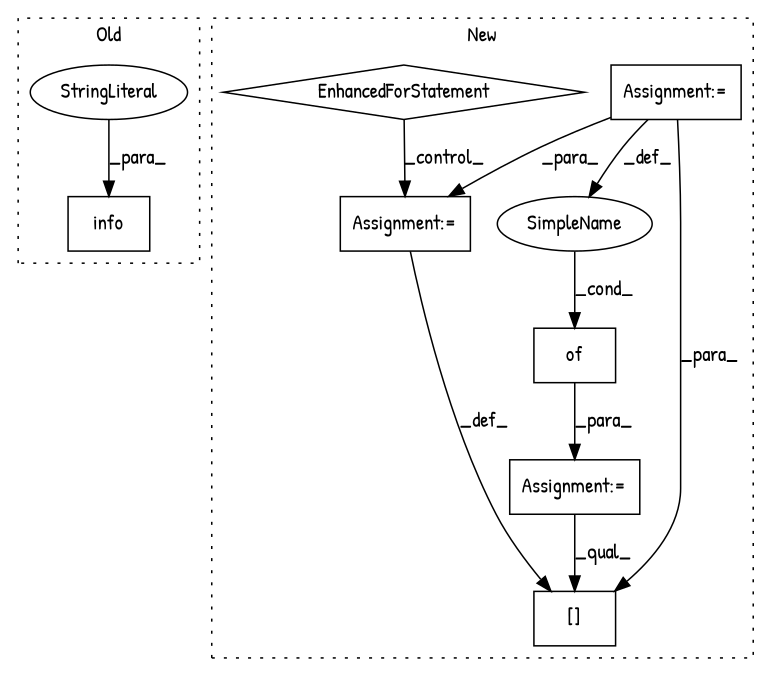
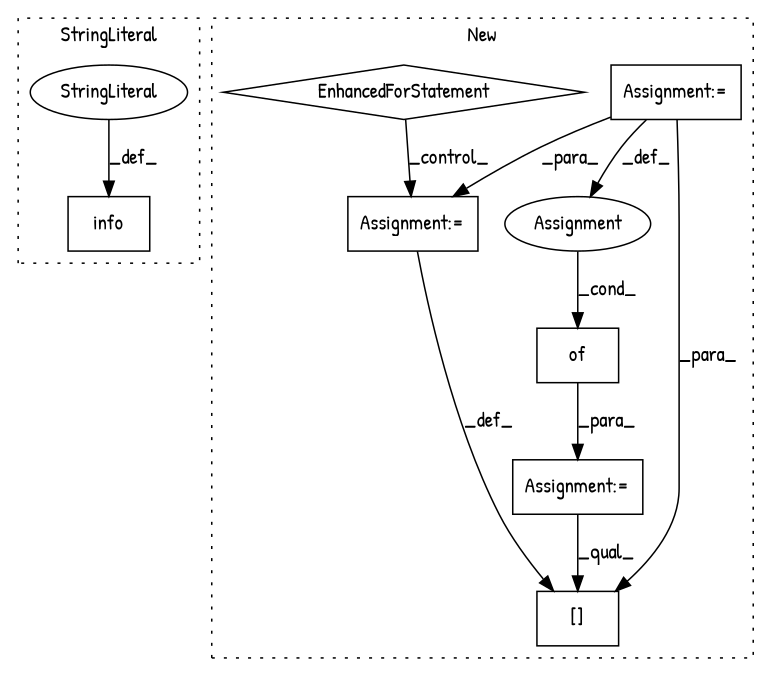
cluster "Old": label "Old" -> "StringLiteral"
edge "StringLiteral" -> "info": label "_para_" -> "_def_"
node "SimpleName": label "SimpleName" -> "Assignment"
